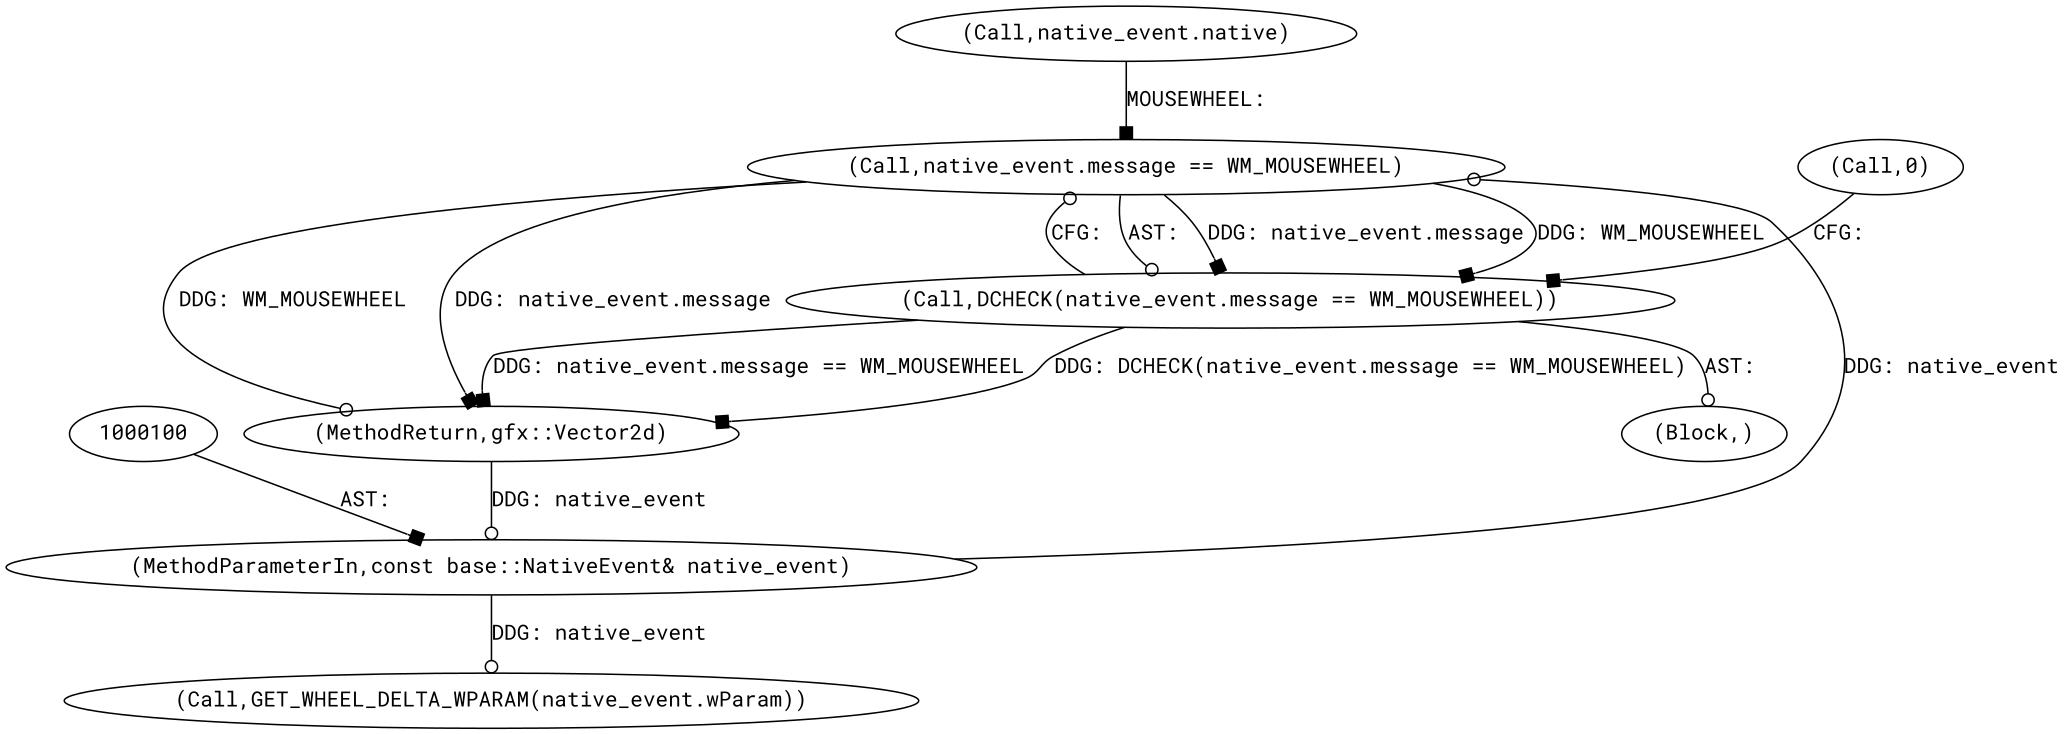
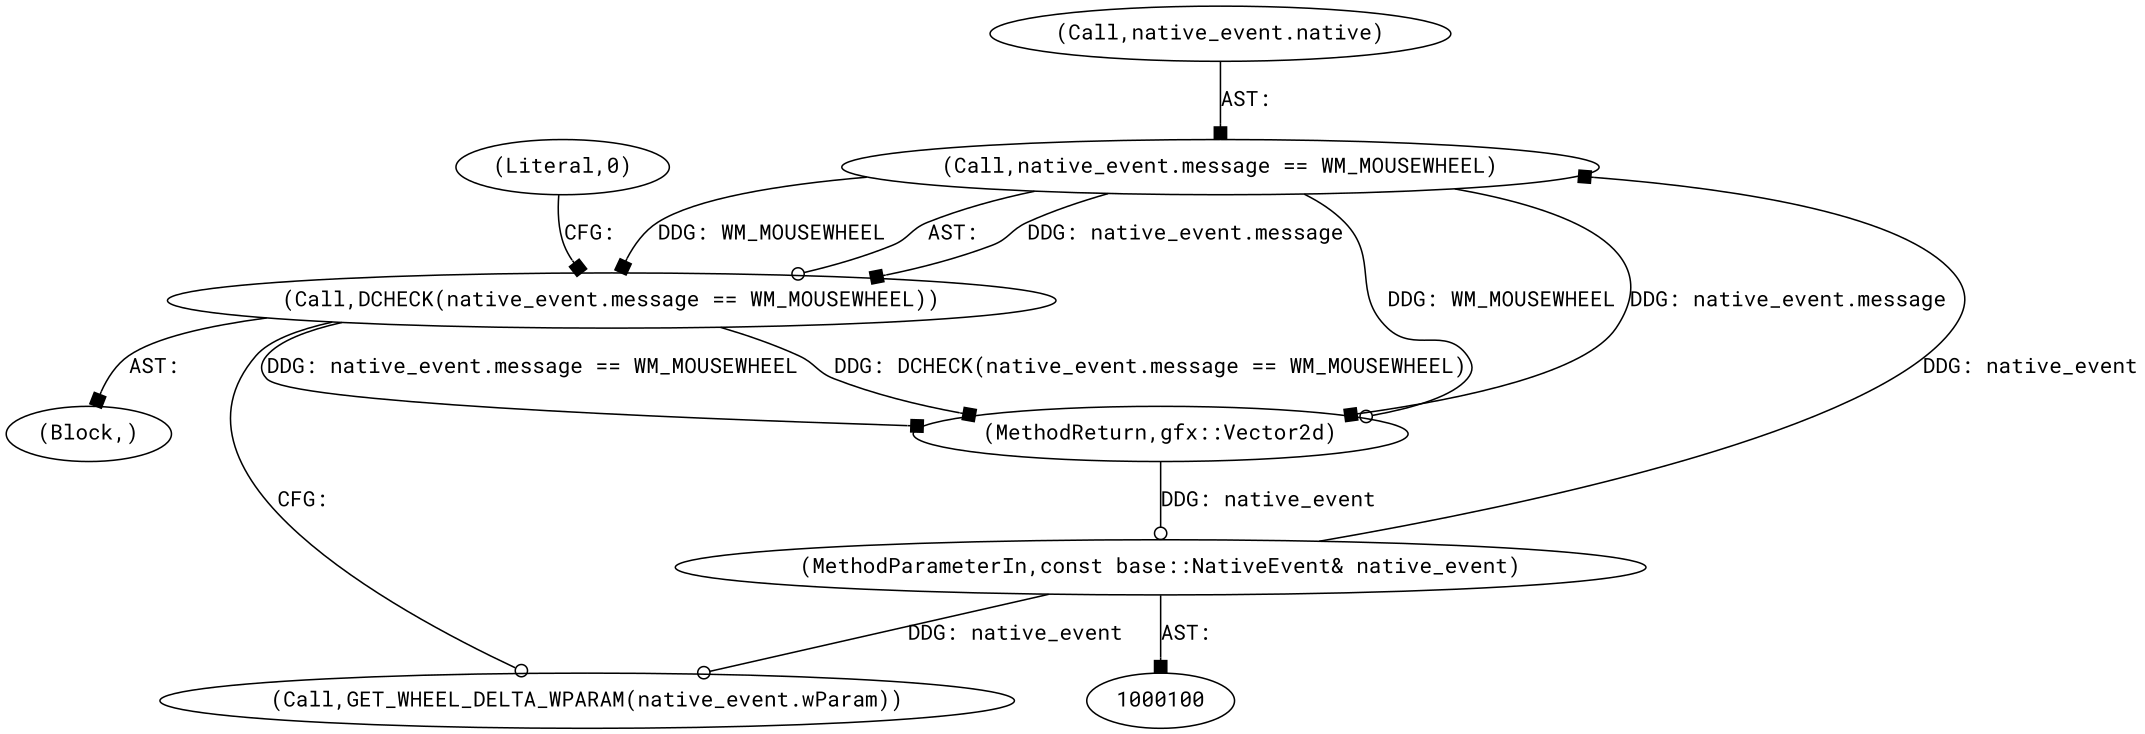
edge "(Call,native_event.native)" -> "(Call,native_event.message == WM_MOUSEWHEEL)": label "MOUSEWHEEL: " -> "AST: "
node "(Call,0)": label "(Call,0)" -> "(Literal,0)"
edge "(Call,DCHECK(native_event.message == WM_MOUSEWHEEL))" -> "(Call,native_event.message == WM_MOUSEWHEEL)": now "(Call,DCHECK(native_event.message == WM_MOUSEWHEEL))" -> "(Call,GET_WHEEL_DELTA_WPARAM(native_event.wParam))"
edge "(Call,DCHECK(native_event.message == WM_MOUSEWHEEL))" -> "(Block,)": arrowhead odot -> box
edge "1000100" -> "(MethodParameterIn,const base::NativeEvent& native_event)": reversed
edge "(MethodParameterIn,const base::NativeEvent& native_event)" -> "(Call,native_event.message == WM_MOUSEWHEEL)": arrowhead odot -> box
